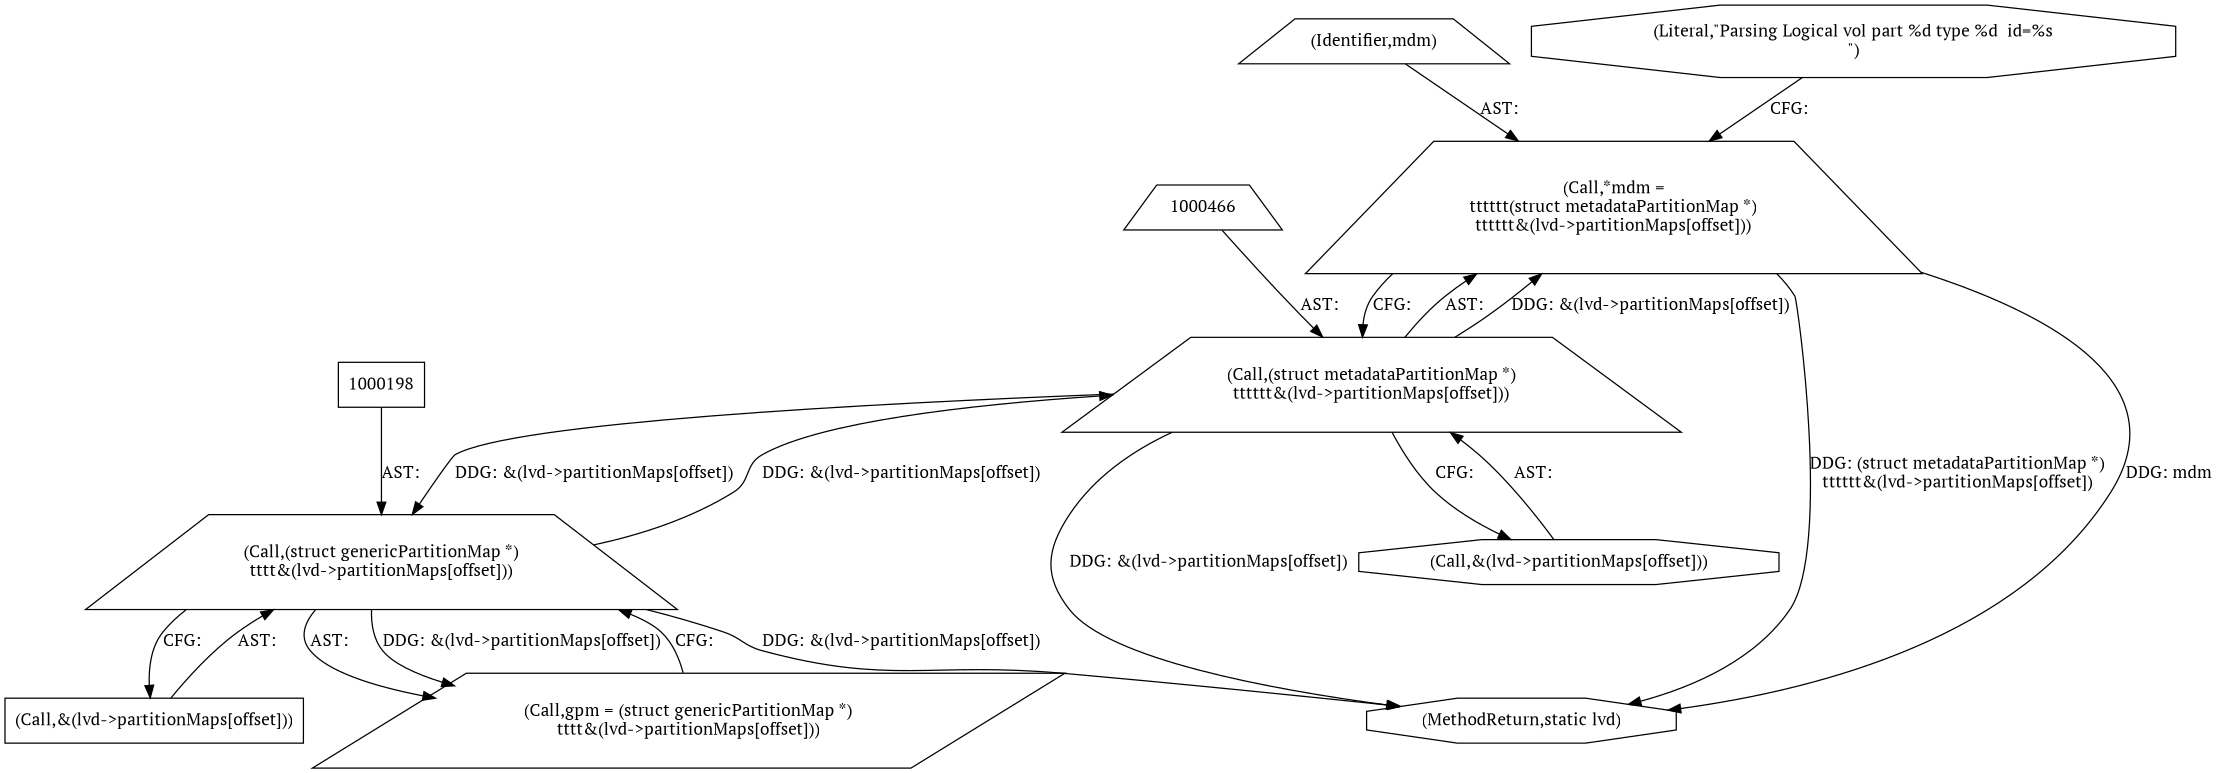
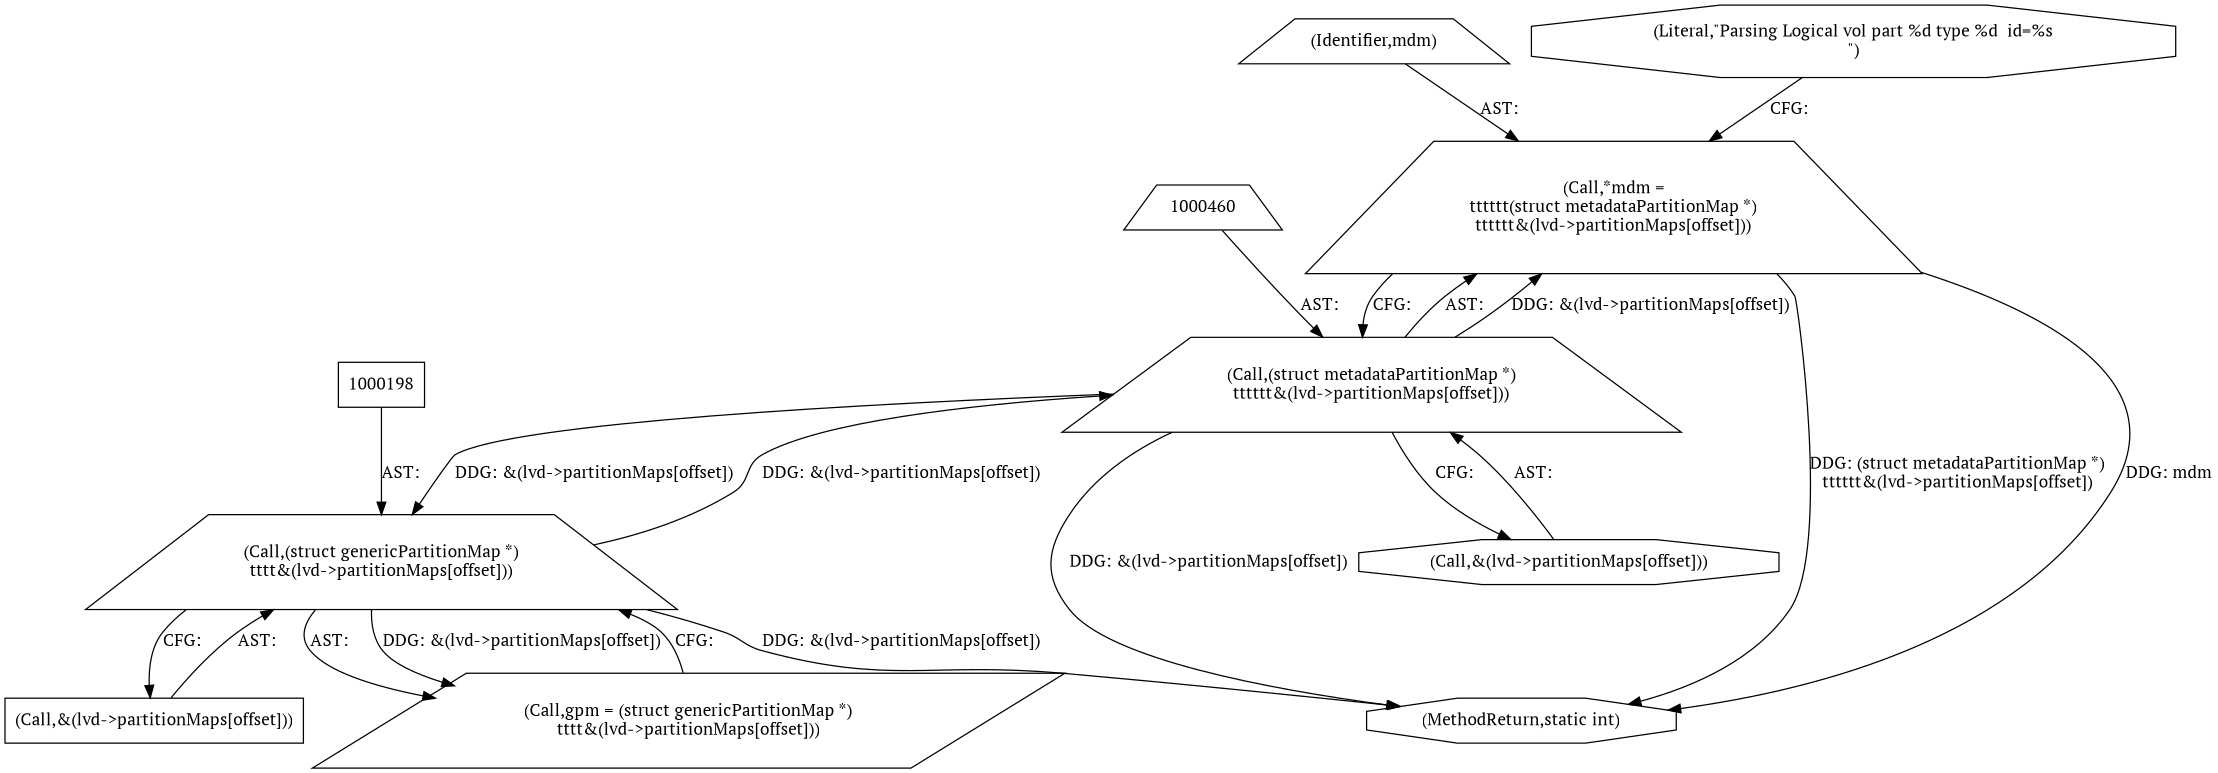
node "1000466": label "1000466" -> "1000460"
node "(MethodReturn,static lvd)": label "(MethodReturn,static lvd)" -> "(MethodReturn,static int)"
